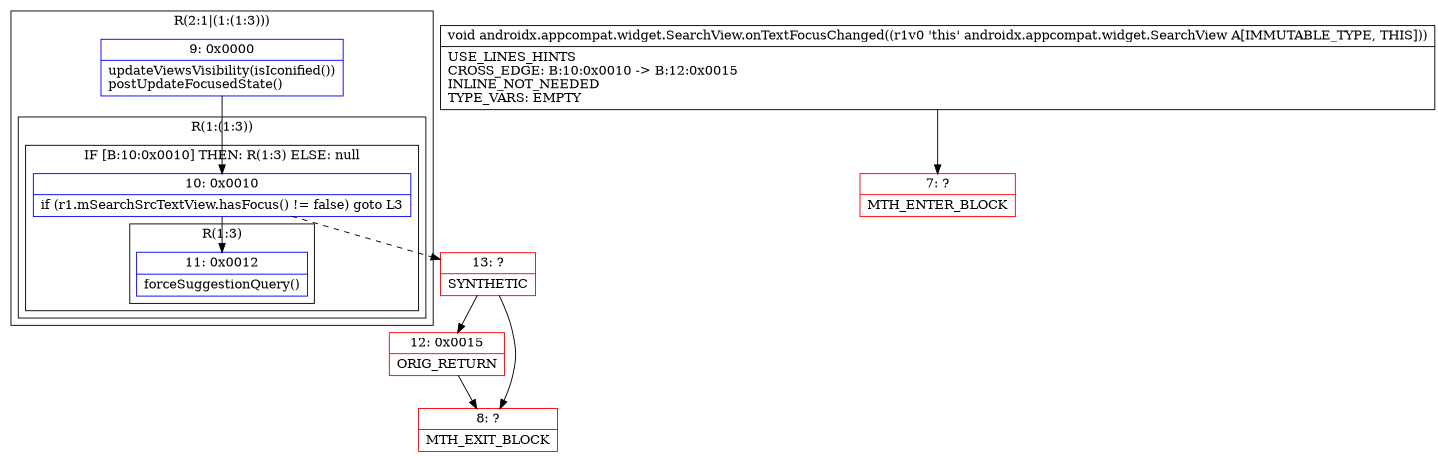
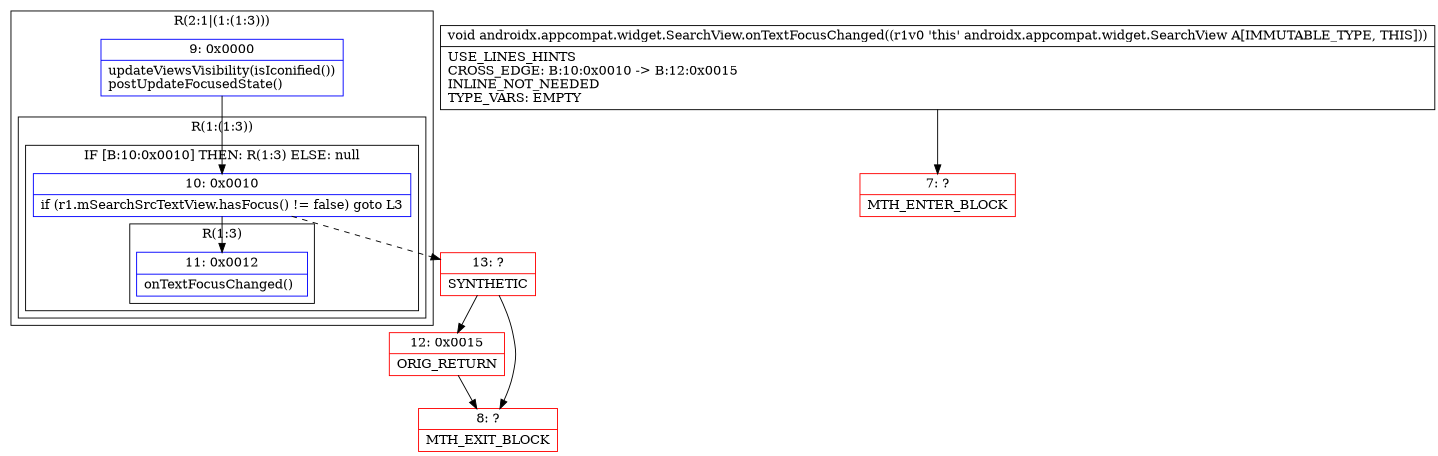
node "11: 0x0012": text "forceSuggestionQuery()" -> "onTextFocusChanged()"
